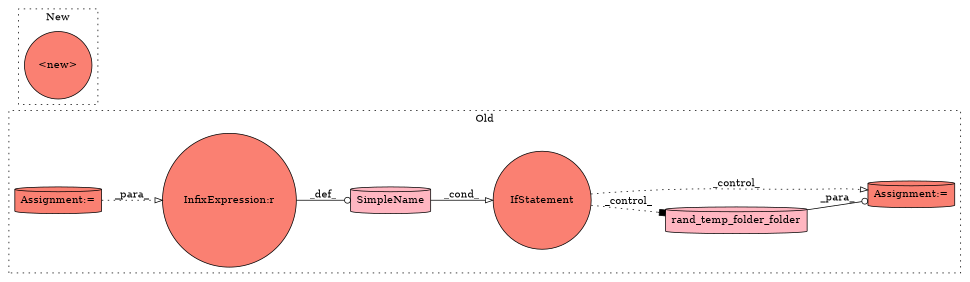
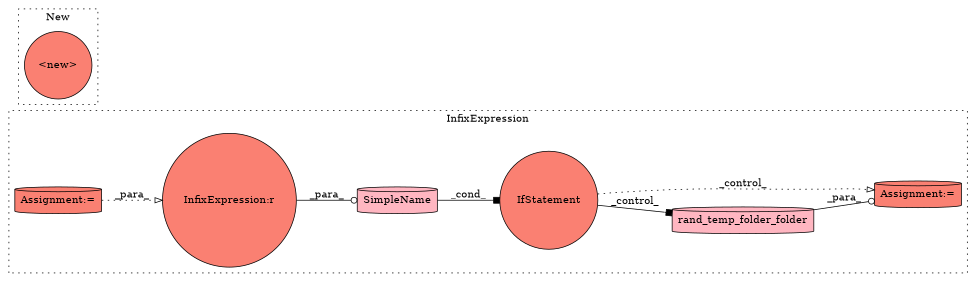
cluster "Old": label "Old" -> "InfixExpression"
edge "InfixExpression:r" -> "SimpleName": label "_def_" -> "_para_"
edge "SimpleName" -> "IfStatement": arrowhead onormal -> box
edge "IfStatement" -> "rand_temp_folder_folder": style dotted -> solid
